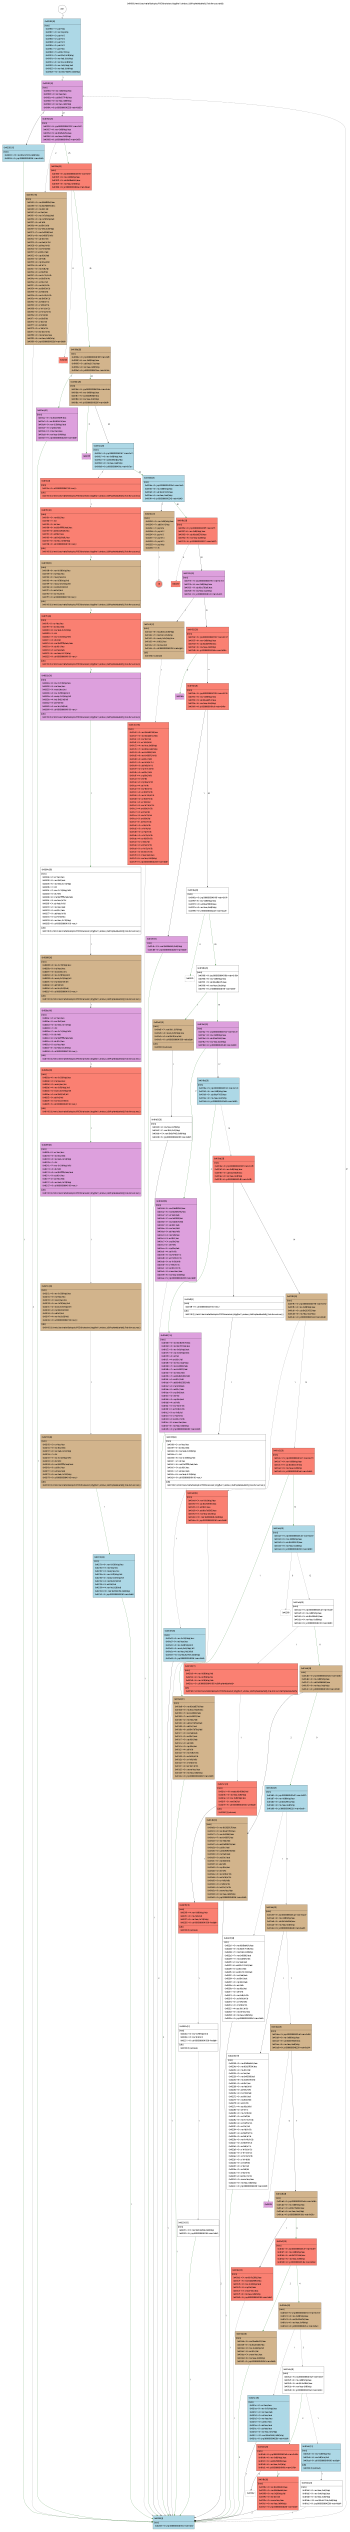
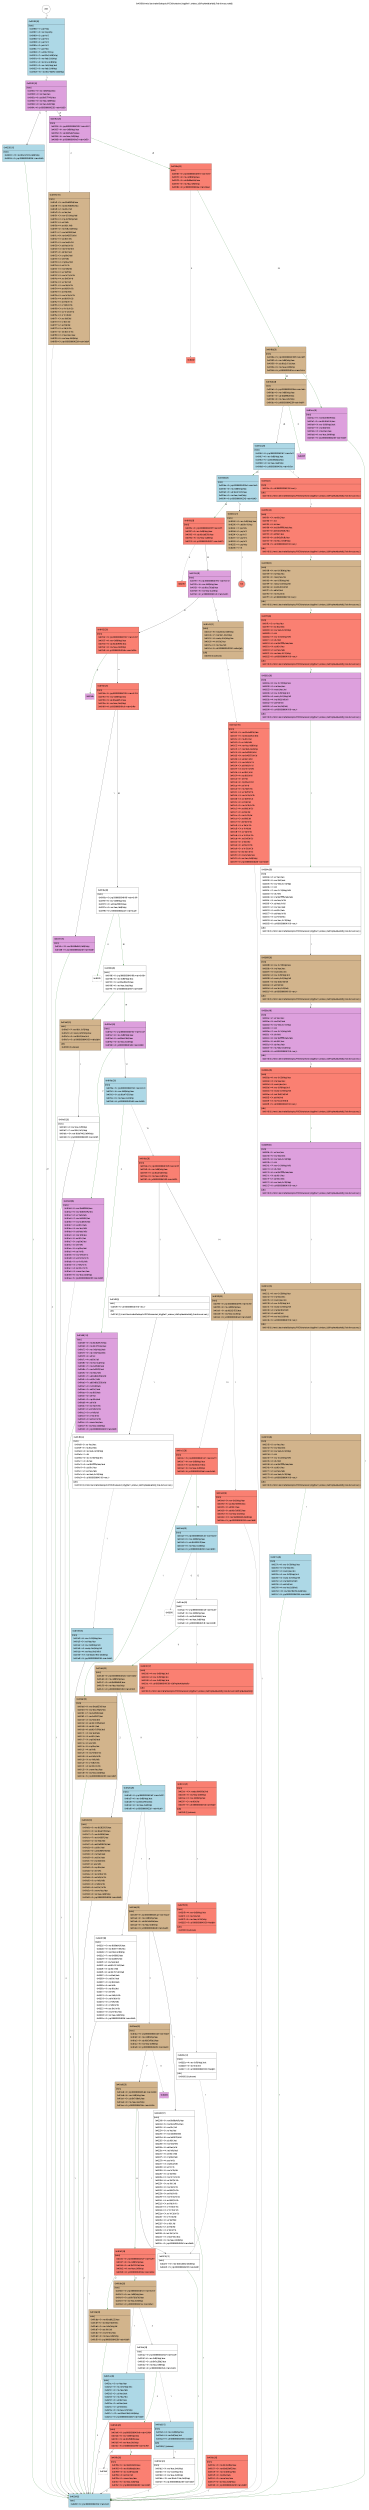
edge "0x401ad6 [28]" -> "0x401b6c [30]": now "0x401ad6 [28]" -> "0x402216 [15]"
